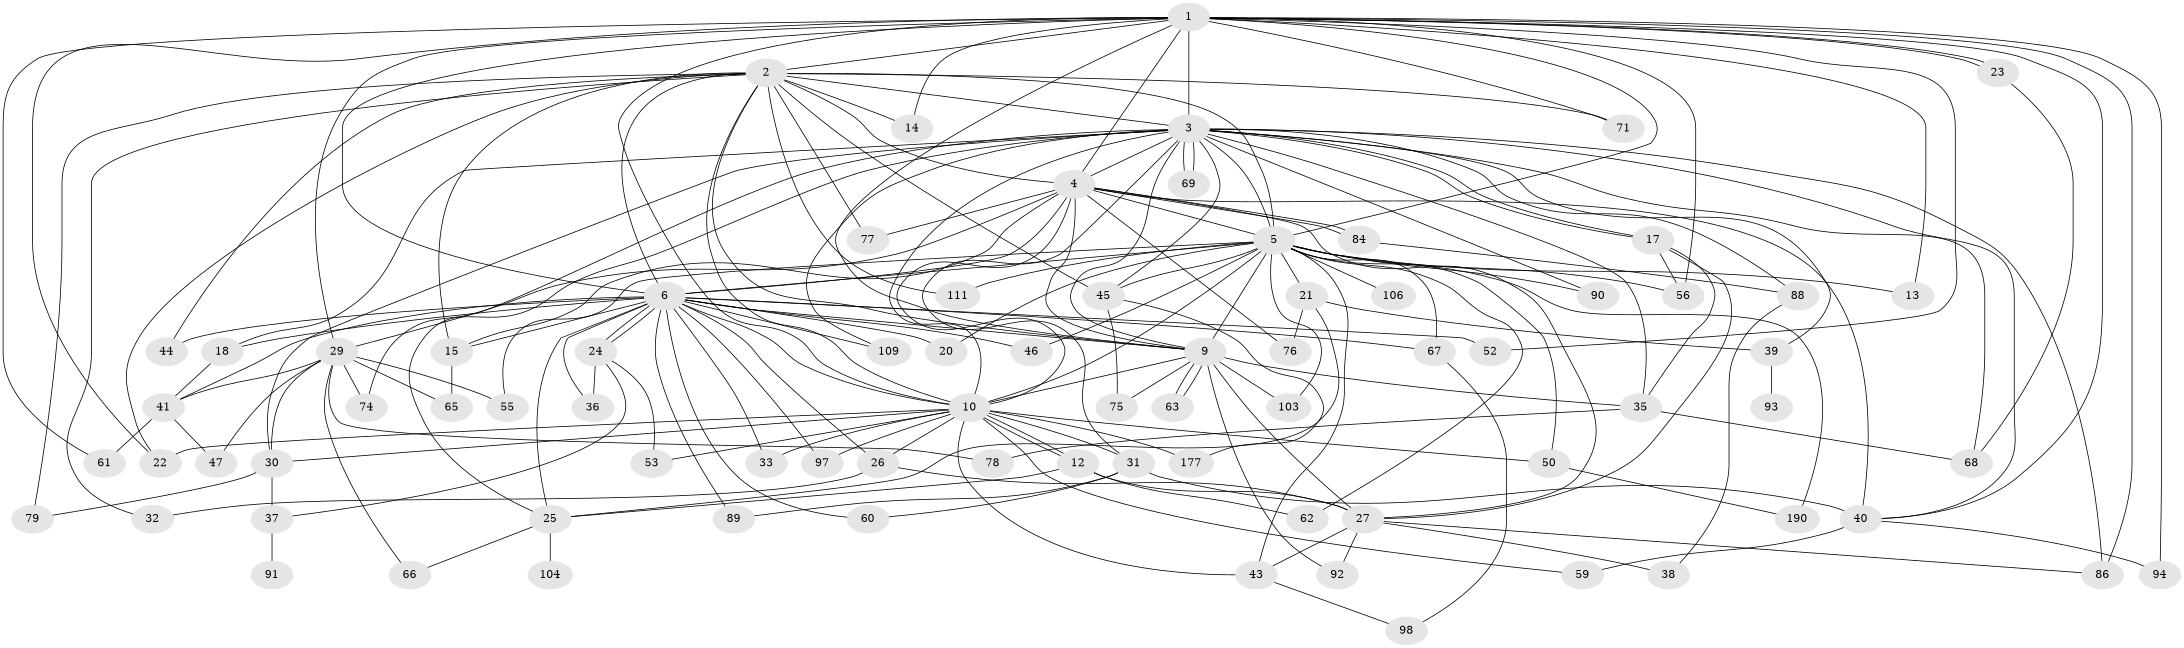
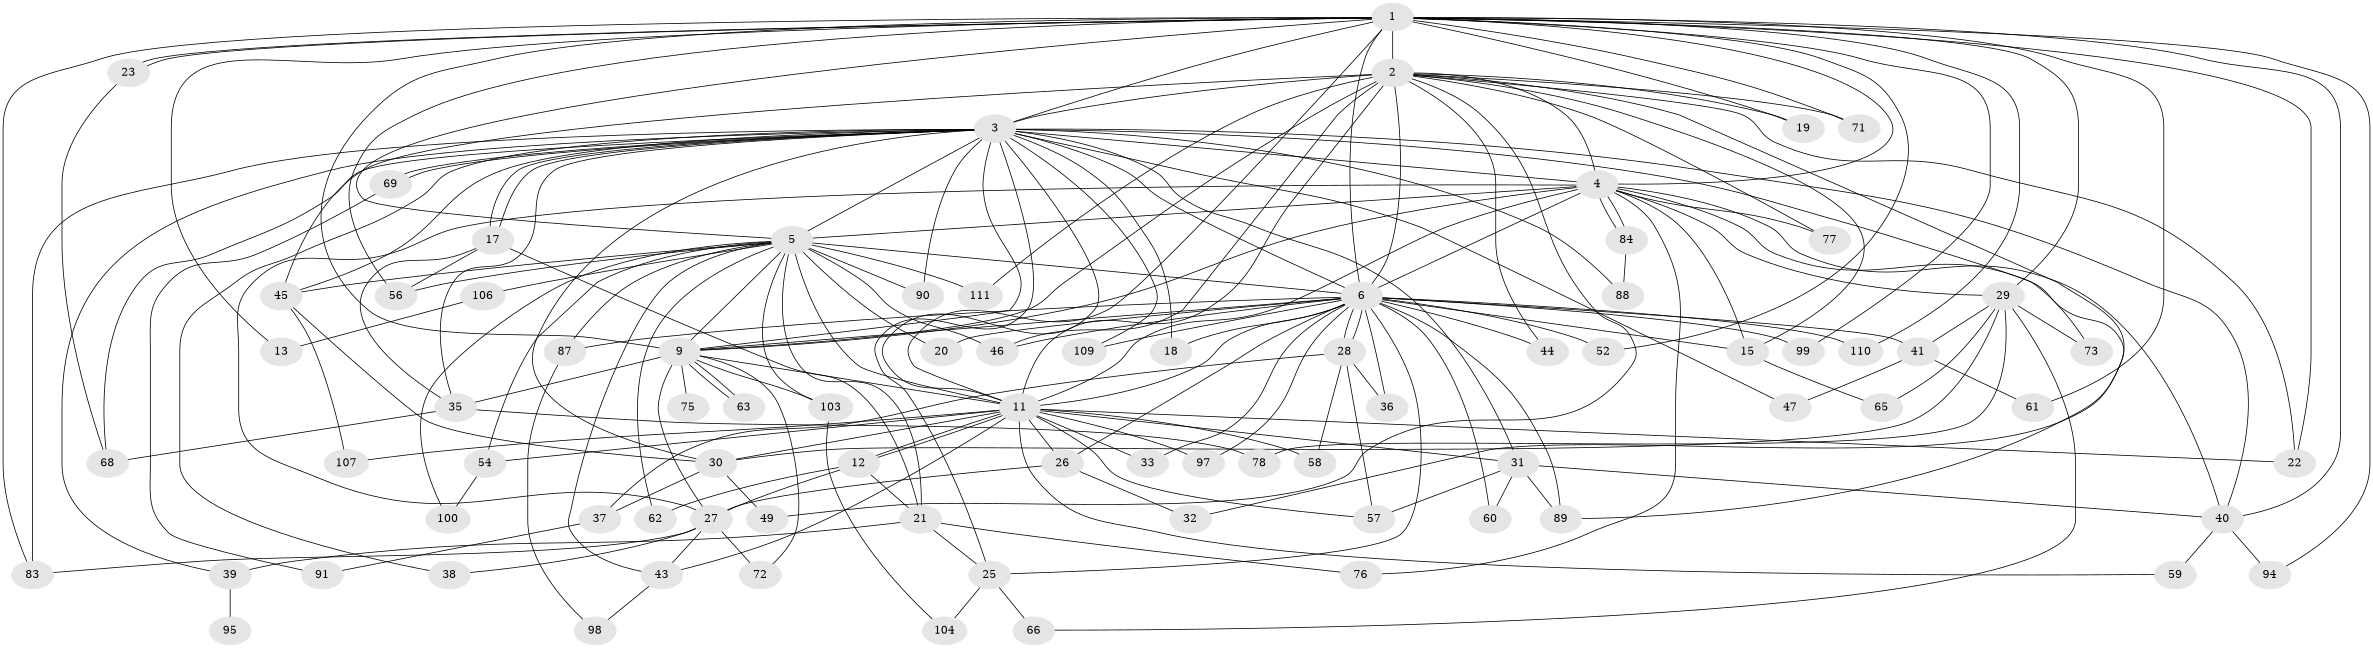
edge "2" -- "5": now "2" -- "46"
node "14": label "14" -> "19"
edge "3" -- "6": added
edge "5" -- "13": now "106" -- "13"
edge "4" -- "89": added
node "24": label "24" -> "28"
node "67": label "67" -> "87"
node "99": added
node "110": added
edge "45" -- "75": now "45" -- "30"
edge "69" -- "91": added
edge "18" -- "41": removed
edge "29" -- "47": now "3" -- "47"
node "74": label "74" -> "73"
node "55": removed
node "10": label "10" -> "11"
node "93": label "93" -> "95"
edge "88" -- "38": now "3" -- "38"
edge "17" -- "27": now "17" -- "21"
node "53": label "53" -> "58"
node "177": label "177" -> "107"
node "50": label "50" -> "54"
edge "12" -- "25": now "12" -- "21"
node "79": label "79" -> "49"
node "57": added
node "190": label "190" -> "100"
edge "103" -- "104": added
node "92": label "92" -> "72"
node "86": label "86" -> "83"
